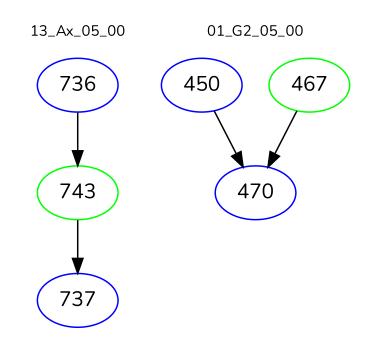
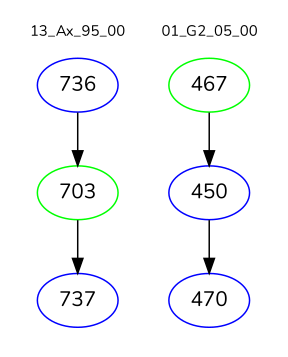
cluster "13_Ax_05_00": label "13_Ax_05_00" -> "13_Ax_95_00"
edge "467" -> "470": now "467" -> "450"
node "743": label "743" -> "703"
